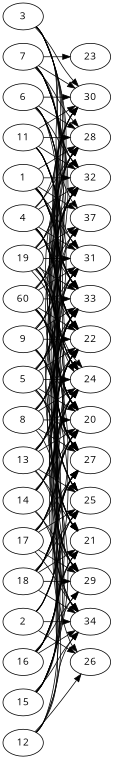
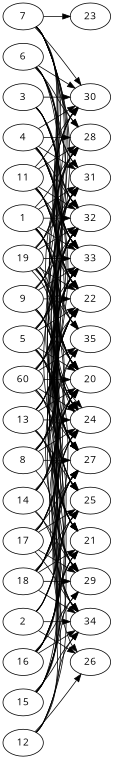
edge "7" -> "31": added
node "37": label "37" -> "35"
